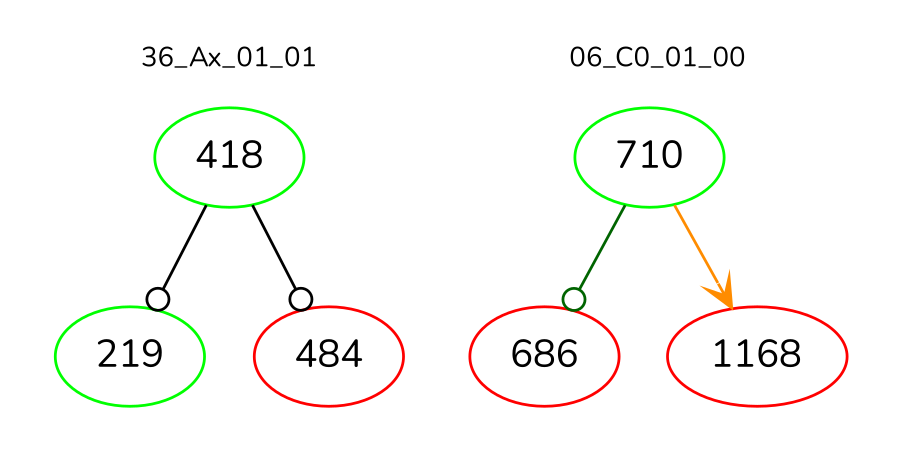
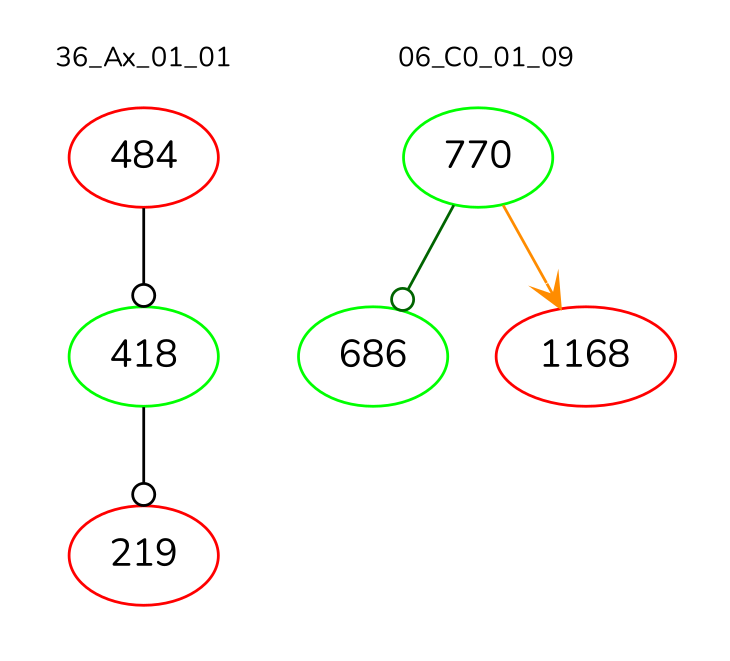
cluster "06_C0_01_00": label "06_C0_01_00" -> "06_C0_01_09"
node "710": label "710" -> "770"
edge "418" -> "484": reversed
node "219": color green -> red
node "686": color red -> green
